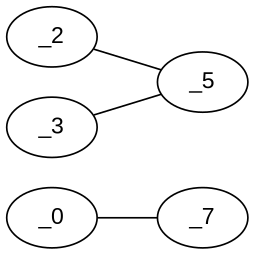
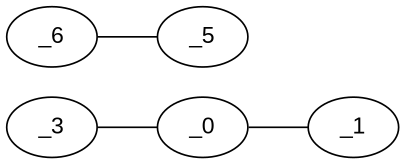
node "_2": label "_2" -> "_6"
edge "_5" -- "_3": now "_0" -- "_3"
node "_7": label "_7" -> "_1"
